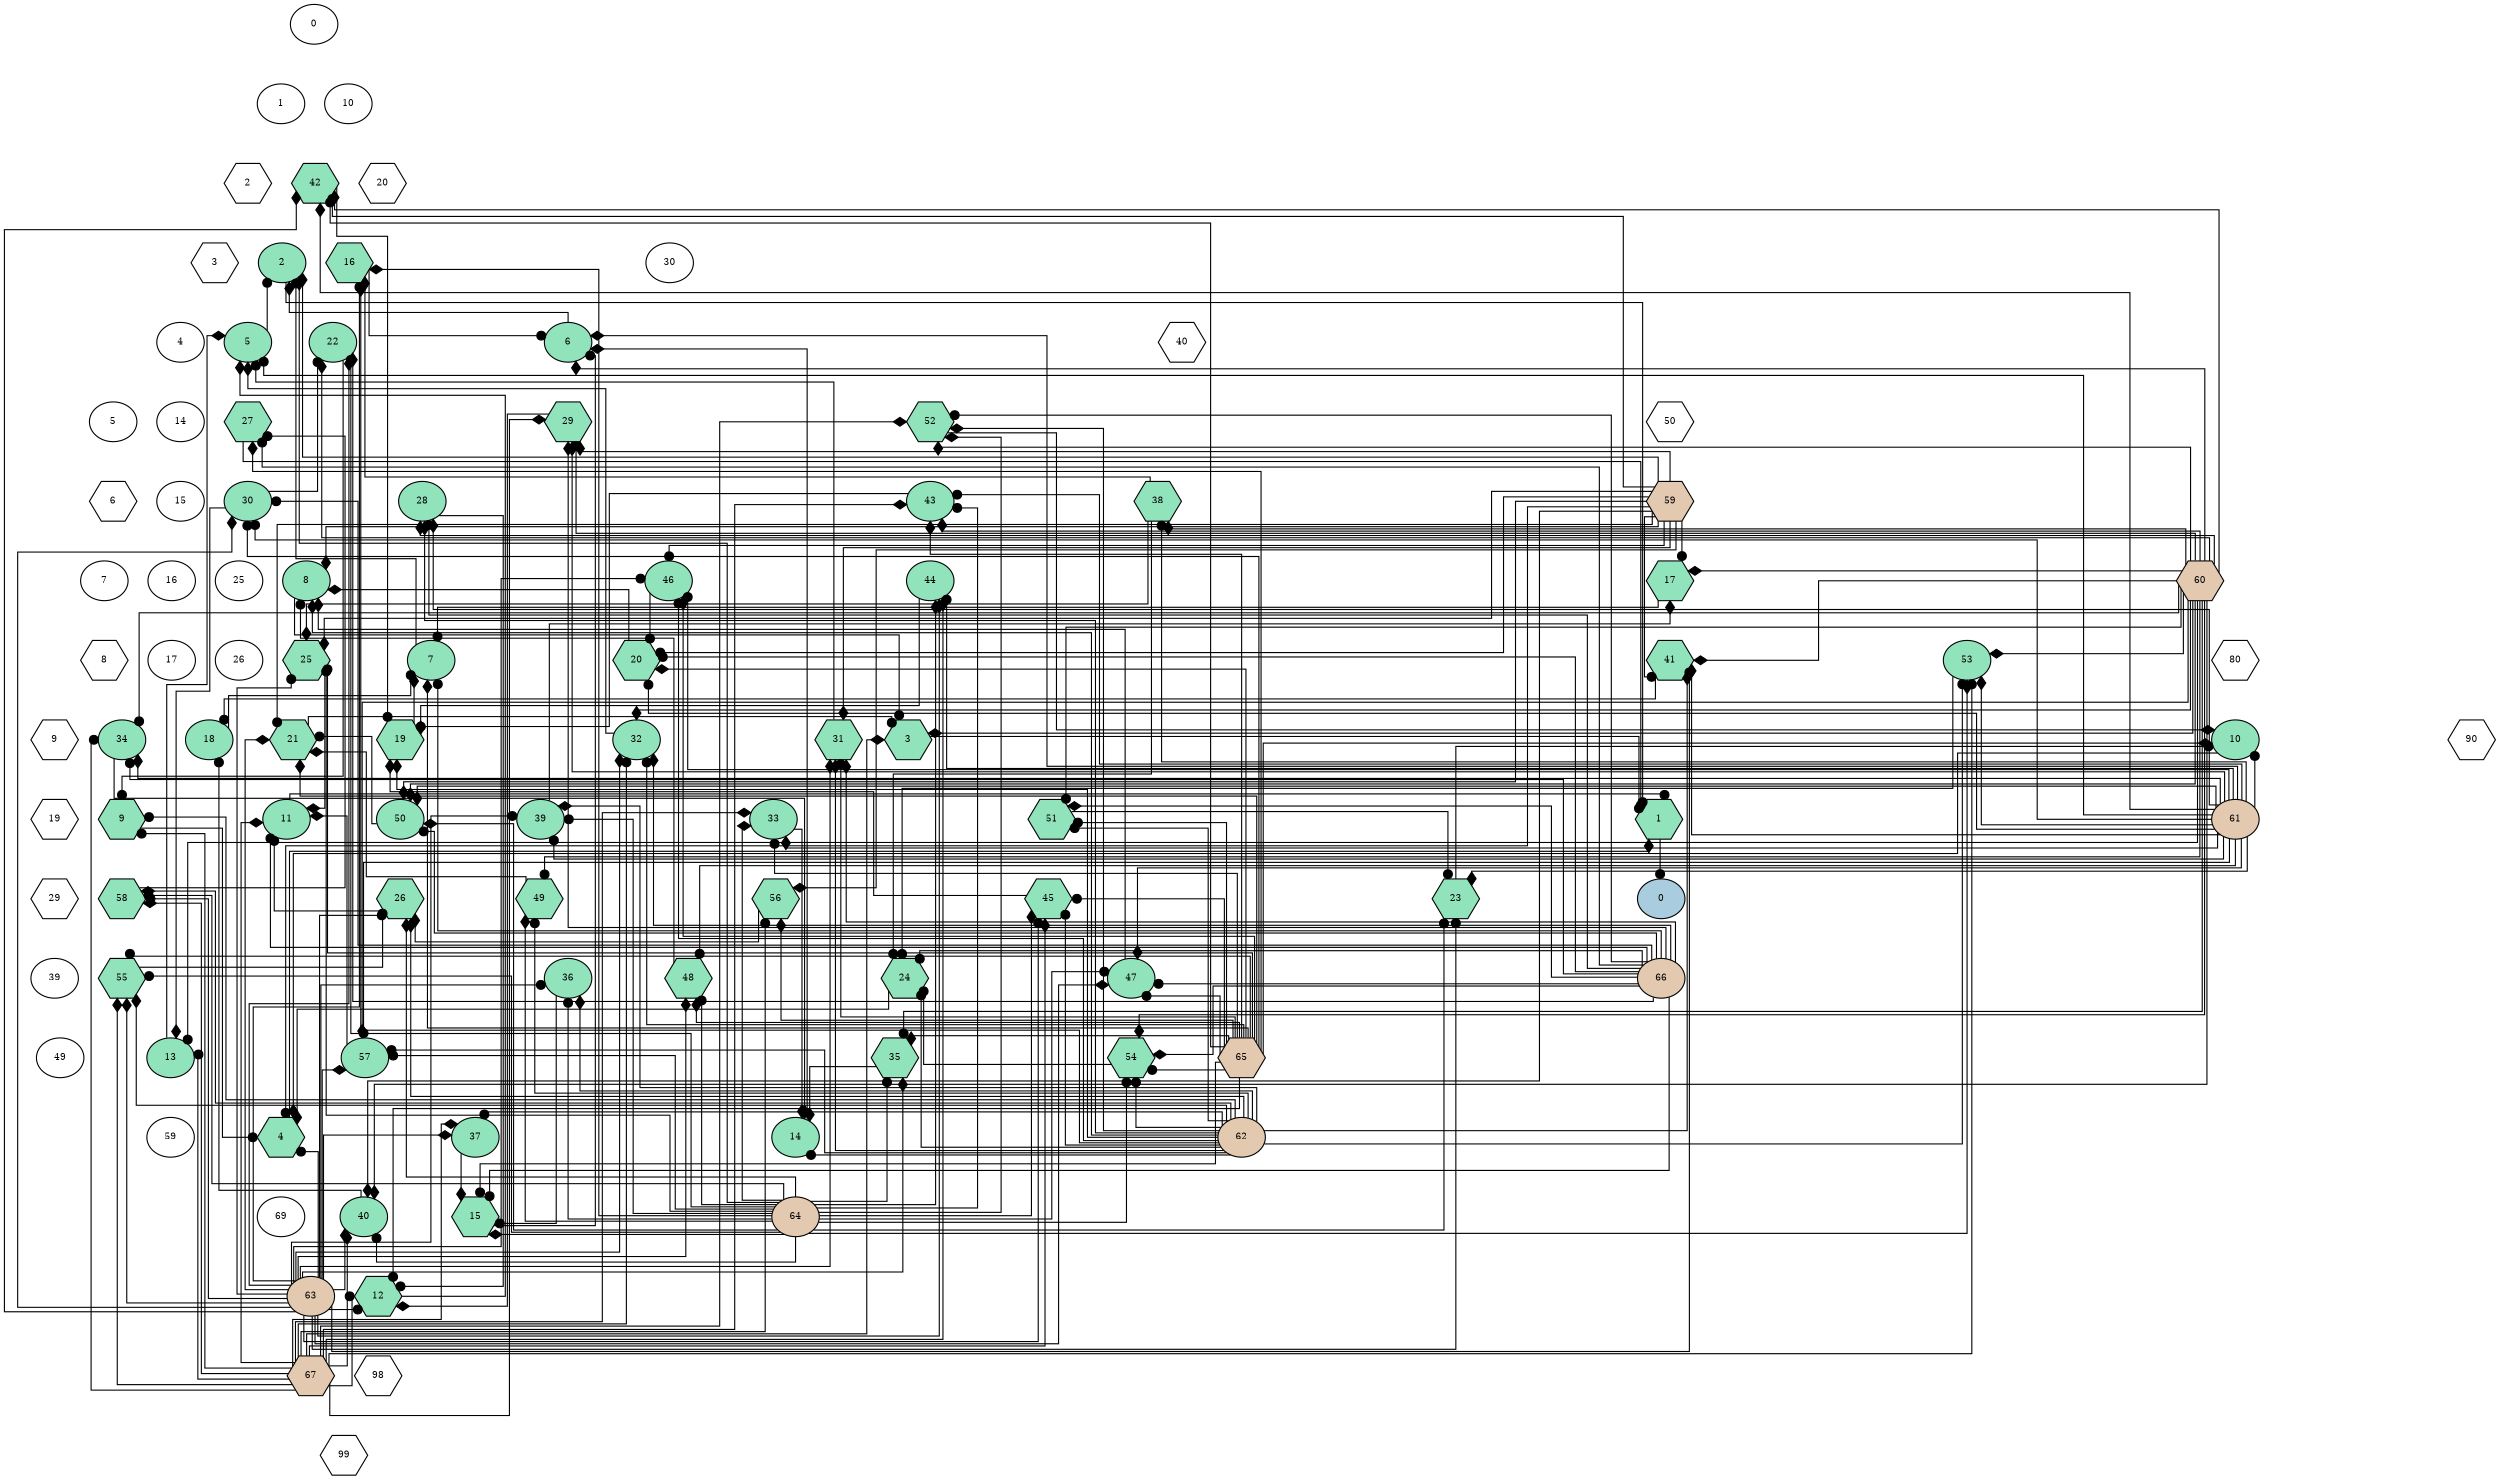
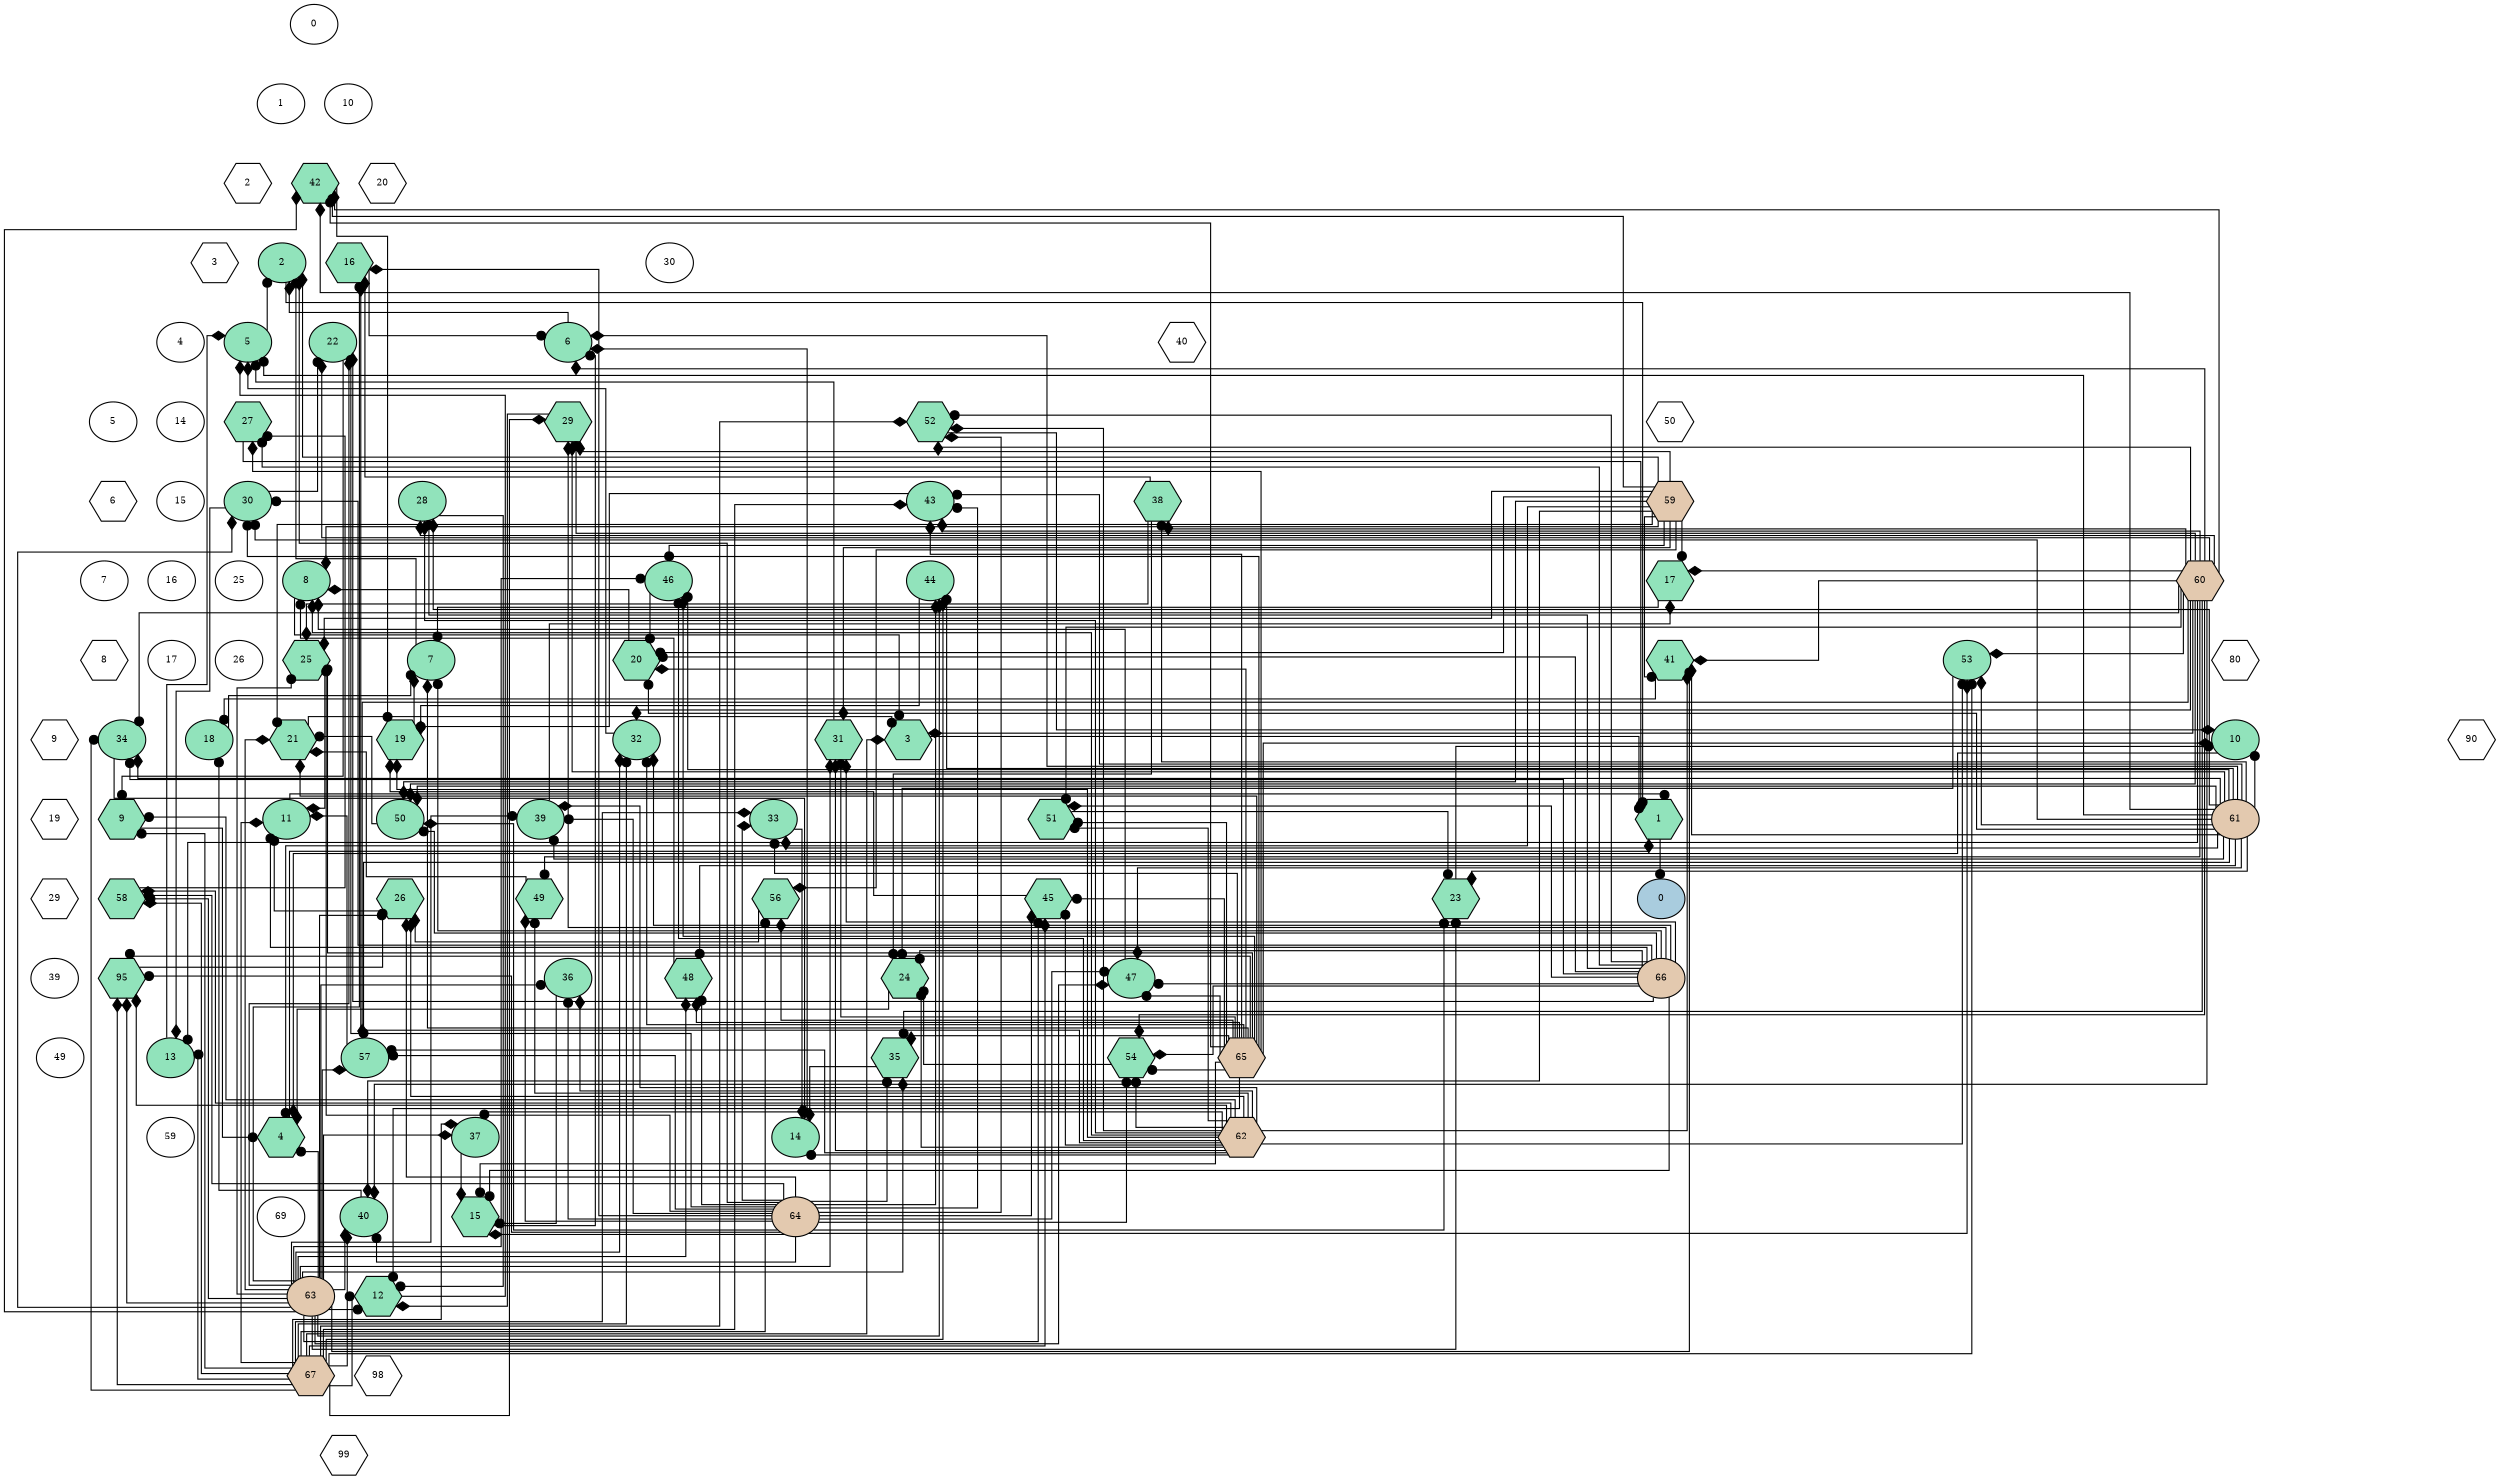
node "55": label "55" -> "95"
node "62": shape ellipse -> hexagon
